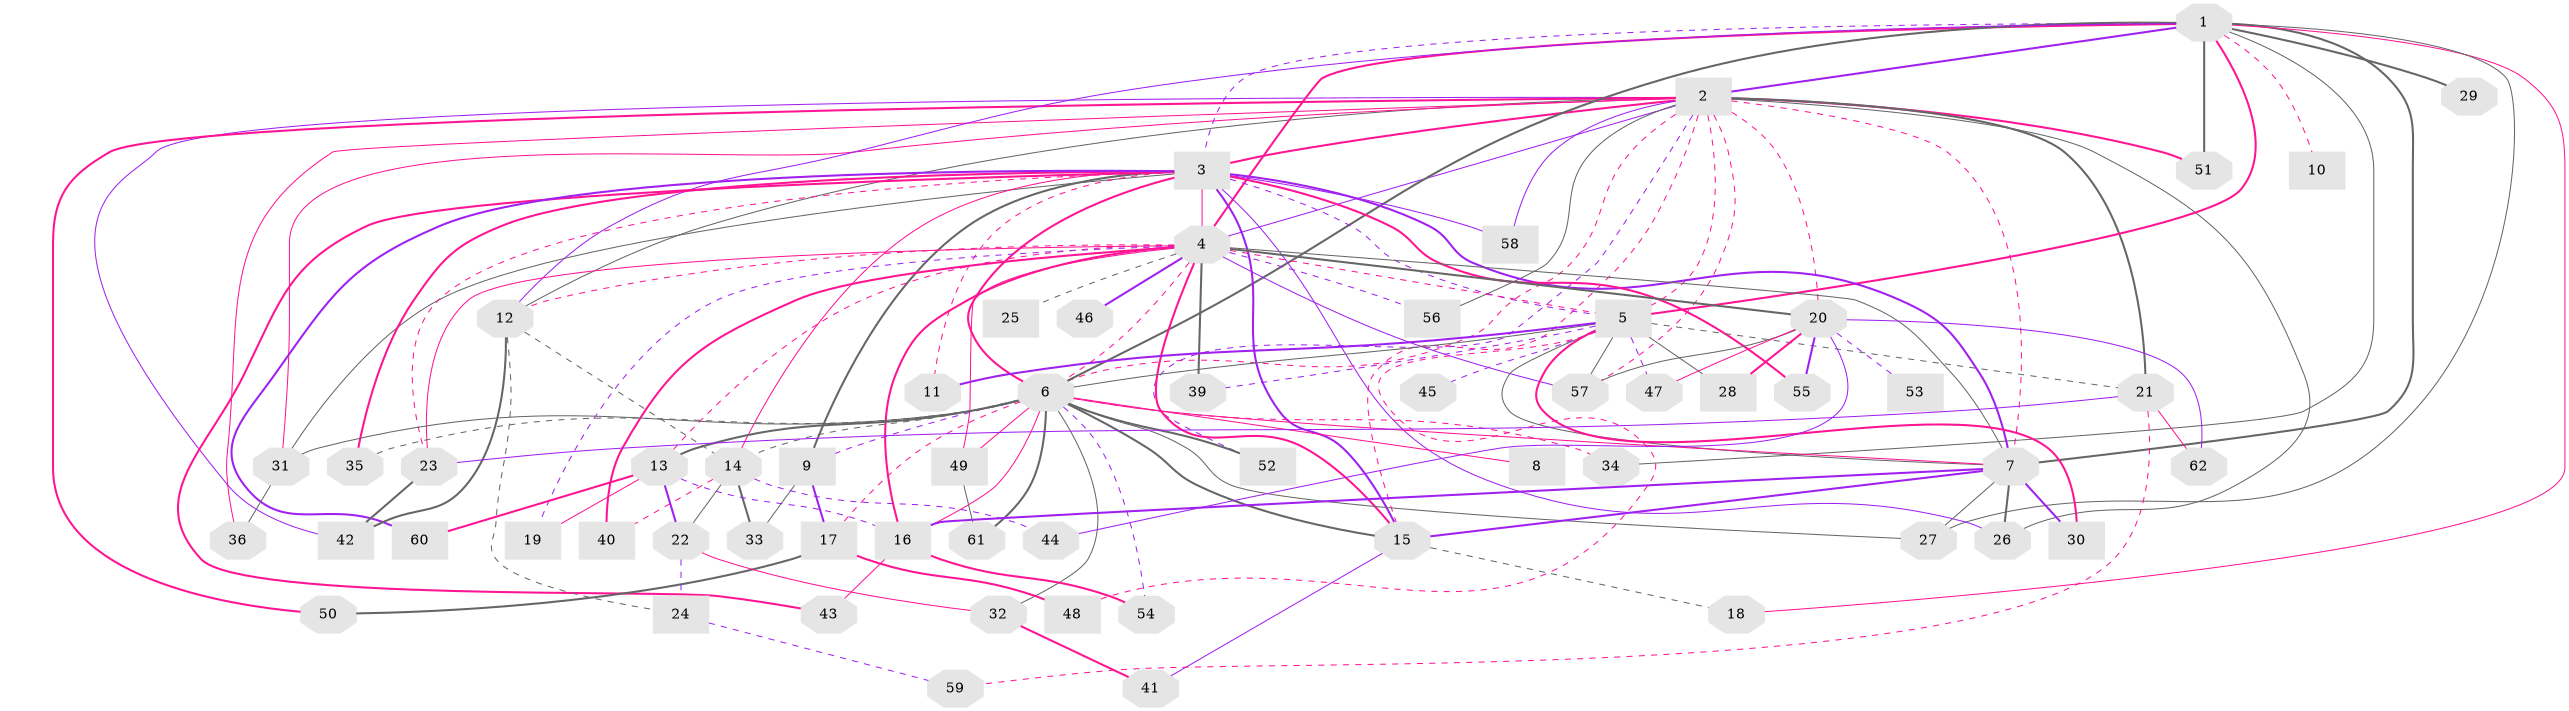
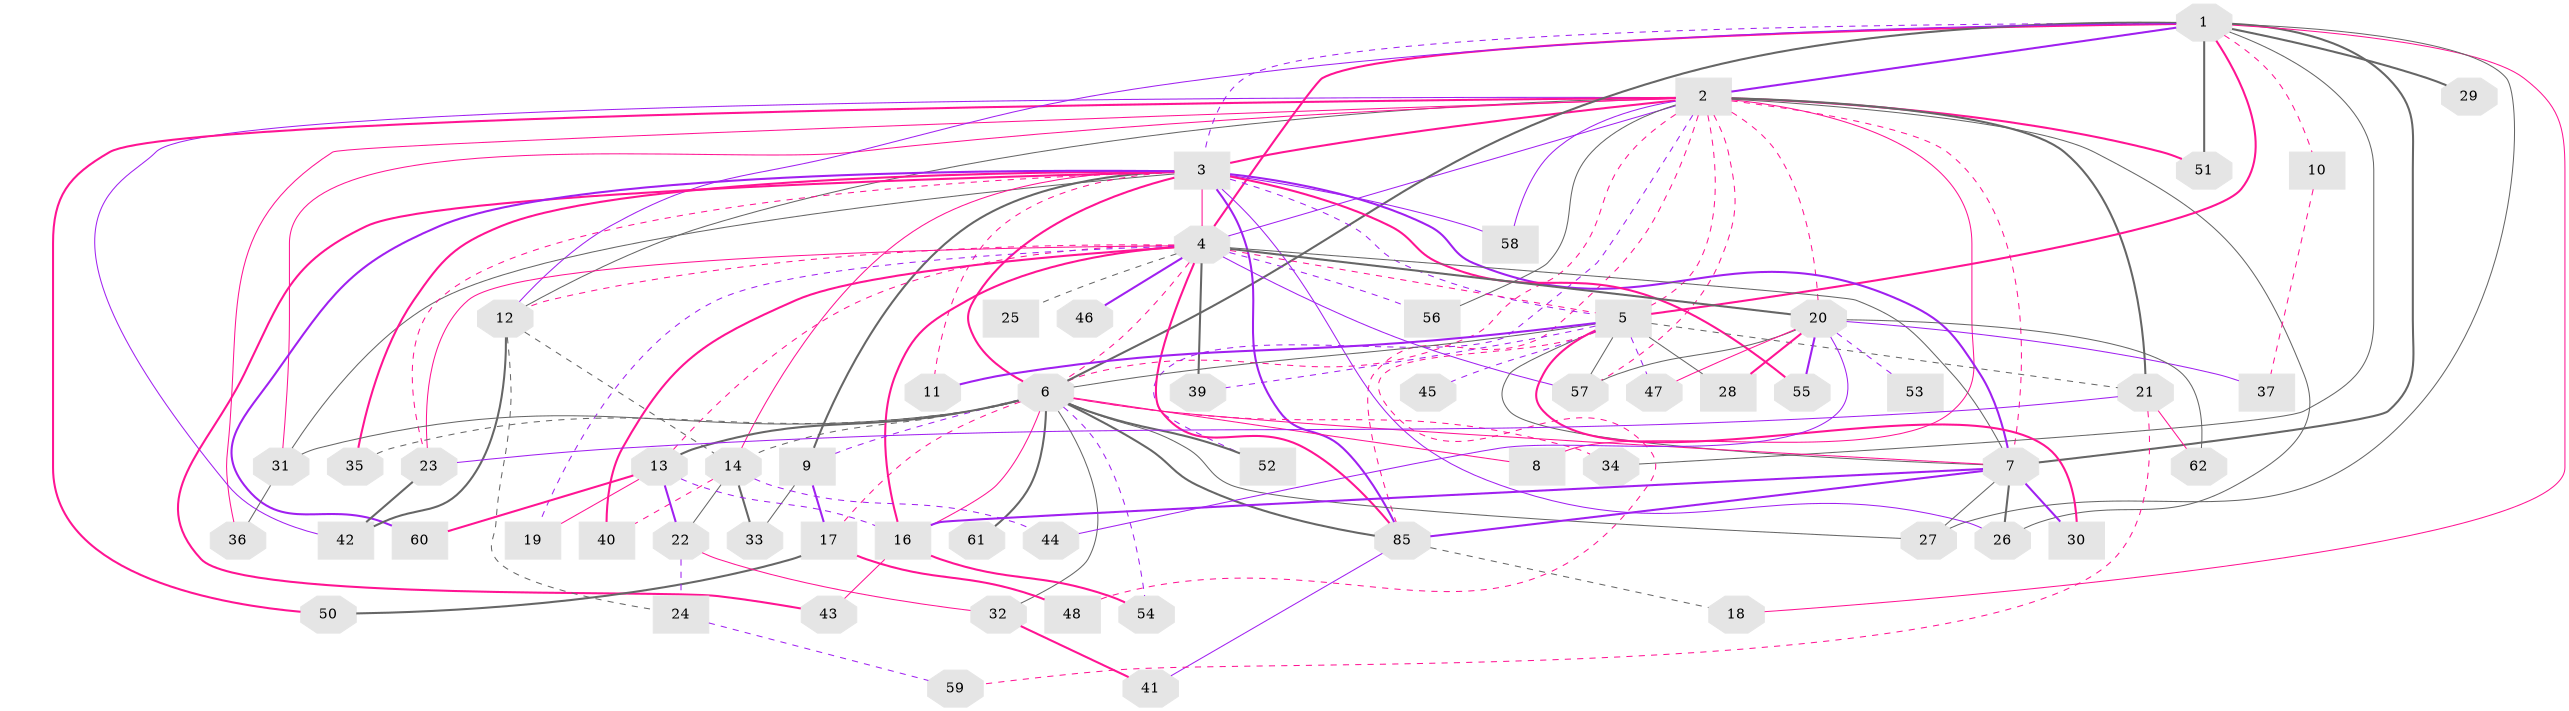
edge "20" -- "62": color purple -> gray40
edge "2" -- "8": added
node "37": added
node "49": removed
node "15": label "15" -> "85"
